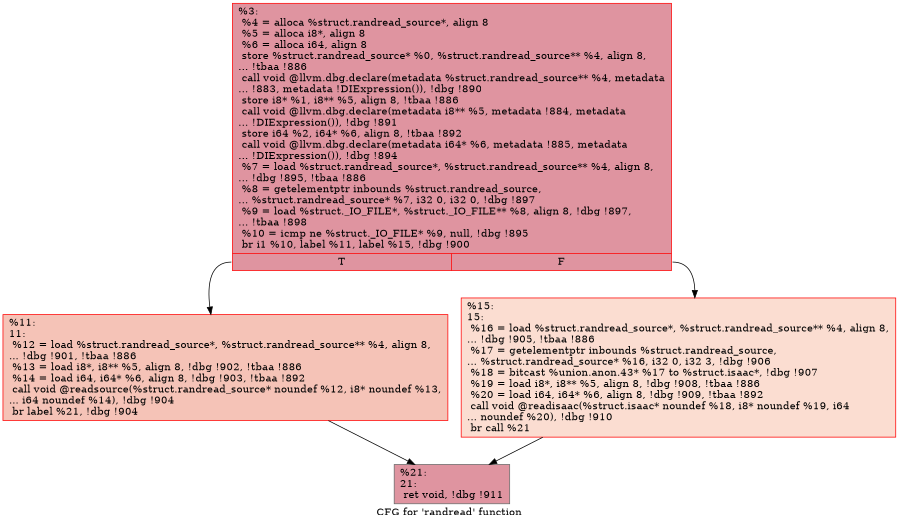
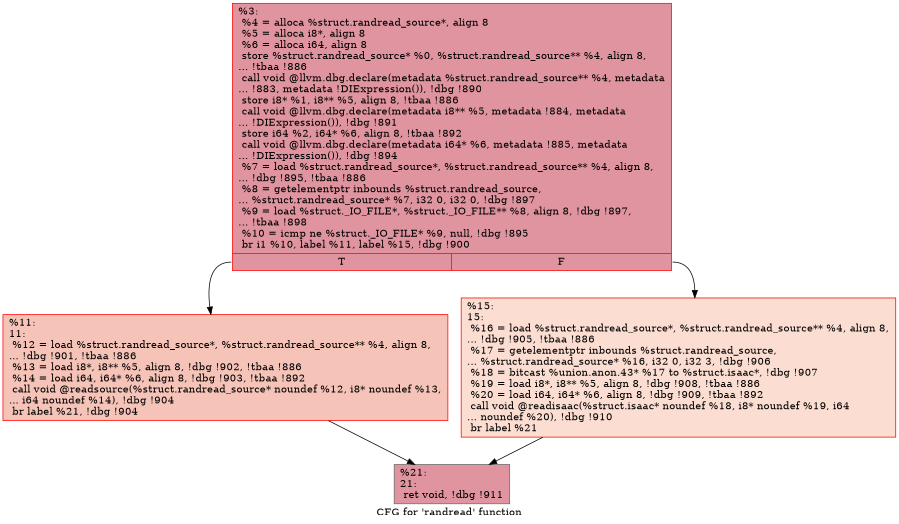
node "%15:": text "br call %21" -> "br label %21"
